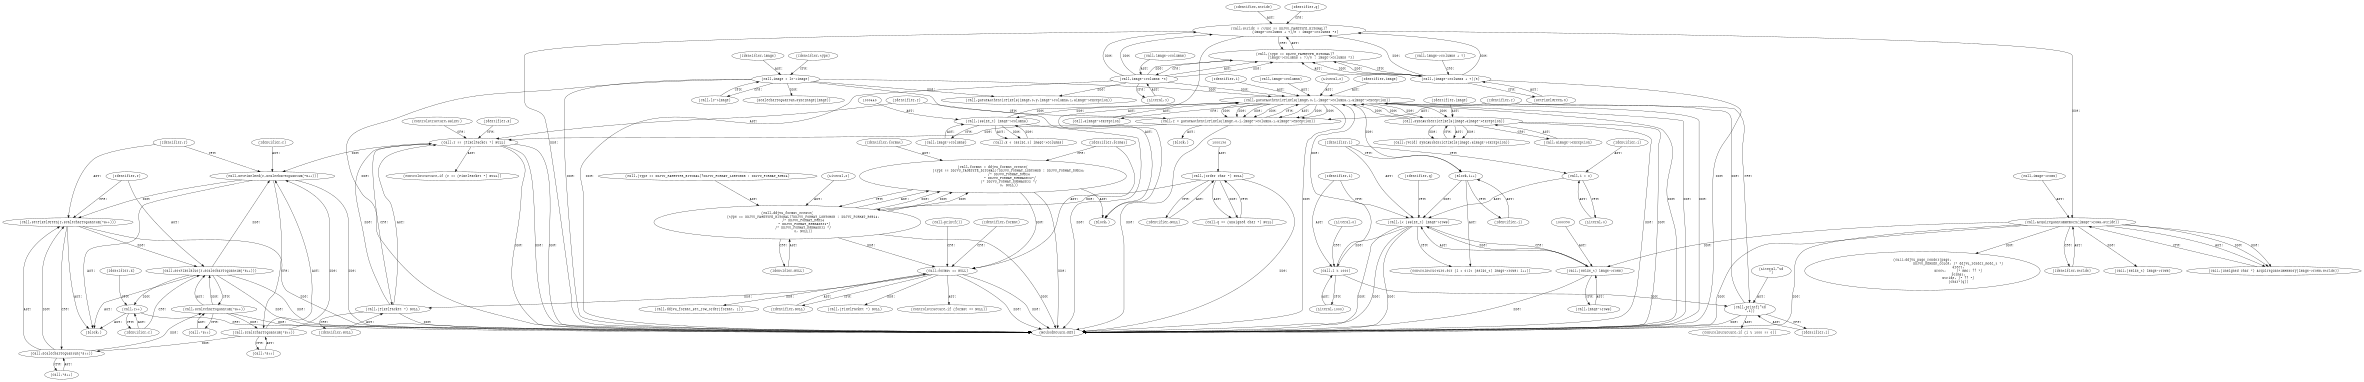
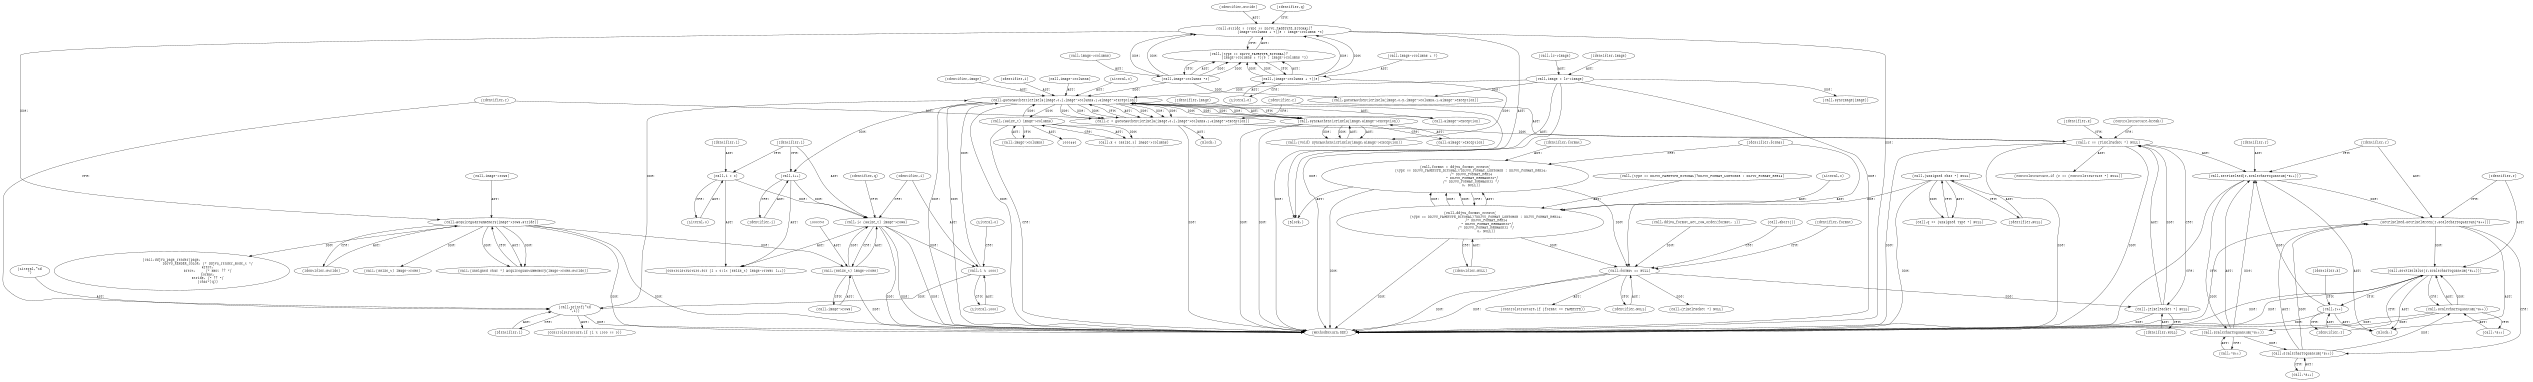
node "(Identifier,type)": removed
edge "(Call,image->columns + 7)" -> "(Call,(image->columns + 7)/8)": label "CFG: " -> "AST: "
edge "(Call,image = lc->image)" -> "(Call,lc->image)": removed, label "CFG:"
edge "(Call,lc->image)" -> "(Call,image = lc->image)": label "CFG: " -> "AST: "
node "(ScaleCharToQuantum,SyncImage(image))": label "(ScaleCharToQuantum,SyncImage(image))" -> "(Call,SyncImage(image))"
node "(Literal,3)": removed
node "(SetPixelGreen,8)": label "(SetPixelGreen,8)" -> "(Literal,8)"
edge "1000440" -> "(Call,(ssize_t) image->columns)": reversed
node "(ControlStructure,ssize;)": label "(ControlStructure,ssize;)" -> "(ControlStructure,break;)"
edge "(Call,x < (ssize_t) image->columns)" -> "(Call,(ssize_t) image->columns)": label "DDG: " -> "CFG: "
edge "(Call,(void) SyncAuthenticPixels(image,&image->exception))" -> "(Call,SyncAuthenticPixels(image,&image->exception))": label "CFG: " -> "AST: "
node "1000196": removed
edge "(Call,r == (PixelPacket *) NULL)" -> "(Call,SetPixelRed(r,ScaleCharToQuantum(*s++)))": label "DDG: " -> "AST: "
node "(ControlStructure,if (r == (PixelPacket *) NULL))": label "(ControlStructure,if (r == (PixelPacket *) NULL))" -> "(ControlStructure,if (r == (ControlStructure *) NULL))"
node "(Call,(order char *) NULL)": label "(Call,(order char *) NULL)" -> "(Call,(unsigned char *) NULL)"
node "(Block,i++)": label "(Block,i++)" -> "(Call,i++)"
edge "(Call,image->columns *3)" -> "(MethodReturn,RET)": removed, label "DDG:"
edge "(Call,i = 0)" -> "(Call,i< (ssize_t) image->rows)": label "AST: " -> "DDG: "
node "(Call,SetPixelGreen(r,ScaleCharToQuantum(*s++)))": label "(Call,SetPixelGreen(r,ScaleCharToQuantum(*s++)))" -> "(SetPixelRed,SetPixelGreen(r,ScaleCharToQuantum(*s++)))"
edge "(Call,i = 0)" -> "(ControlStructure,for (i = 0;i< (ssize_t) image->rows; i++))": added, label "AST:"
node "(Call,printf())": label "(Call,printf())" -> "(Call,abort())"
edge "(Call,(ssize_t) image->columns)" -> "(MethodReturn,RET)": label "DDG: " -> "CFG: "
node "(Call,q == (unsigned char *) NULL)": label "(Call,q == (unsigned char *) NULL)" -> "(Call,q == (unsigned type *) NULL)"
edge "(Call,SetPixelBlue(r,ScaleCharToQuantum(*s++)))" -> "(Call,SetPixelRed(r,ScaleCharToQuantum(*s++)))": now "(Call,r++)" -> "(Call,SetPixelRed(r,ScaleCharToQuantum(*s++)))"
edge "(Call,i< (ssize_t) image->rows)" -> "(ControlStructure,for (i = 0;i< (ssize_t) image->rows; i++))": label "CFG: " -> "AST: "
edge "(Call,SetPixelRed(r,ScaleCharToQuantum(*s++)))" -> "(MethodReturn,RET)": label "DDG: " -> "CFG: "
edge "(Call,format == NULL)" -> "(Call,ddjvu_format_set_row_order(format, 1))": reversed
edge "(Call,SetPixelBlue(r,ScaleCharToQuantum(*s++)))" -> "(Call,r++)": label "DDG: " -> "CFG: "
node "(ControlStructure,if (format == NULL))": label "(ControlStructure,if (format == NULL))" -> "(ControlStructure,if (format == PAGETYPE))"
edge "(Call,r++)" -> "(MethodReturn,RET)": label "CFG: " -> "DDG: "
edge "(Call,(image->columns + 7)/8)" -> "(MethodReturn,RET)": now "(Call,(image->columns + 7)/8)" -> "(Call,(void) SyncAuthenticPixels(image,&image->exception))"
